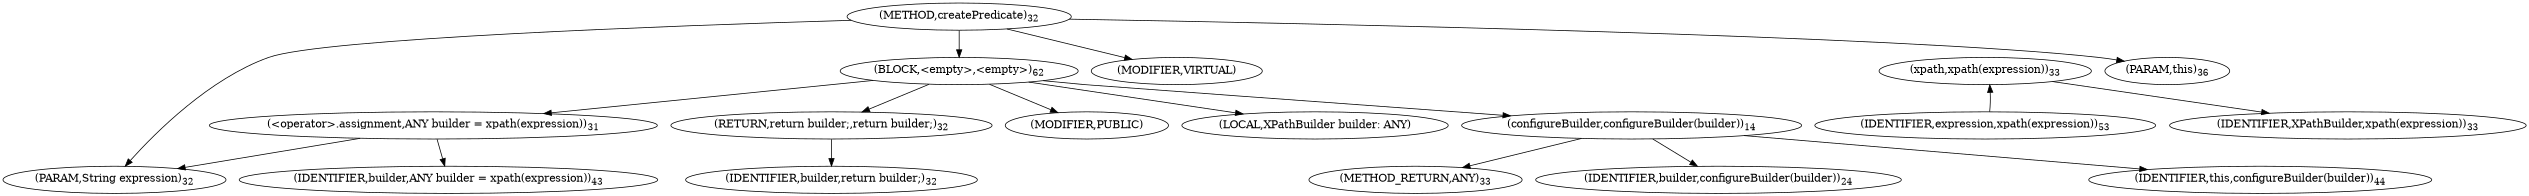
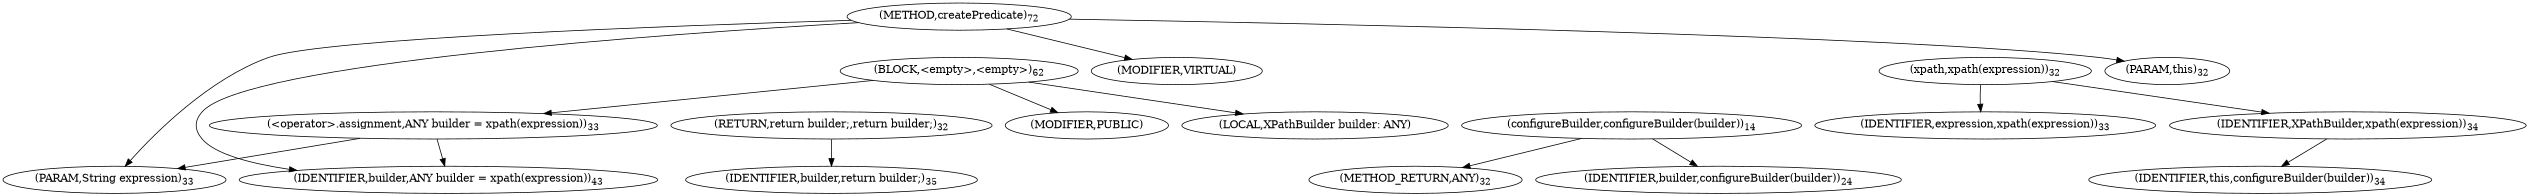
node "(METHOD,createPredicate)": text "32" -> "72"
edge "(METHOD,createPredicate)" -> "(BLOCK,<empty>,<empty>)": now "(METHOD,createPredicate)" -> "(IDENTIFIER,builder,ANY builder = xpath(expression))"
node "(xpath,xpath(expression))": text "33" -> "32"
node "(PARAM,this)": text "36" -> "32"
edge "(BLOCK,<empty>,<empty>)" -> "(RETURN,return builder;,return builder;)": removed
edge "(BLOCK,<empty>,<empty>)" -> "(configureBuilder,configureBuilder(builder))": removed
edge "(IDENTIFIER,expression,xpath(expression))" -> "(xpath,xpath(expression))": reversed
node "(<operator>.assignment,ANY builder = xpath(expression))": text "31" -> "33"
node "(IDENTIFIER,expression,xpath(expression))": text "53" -> "33"
node "(IDENTIFIER,XPathBuilder,xpath(expression))": text "33" -> "34"
edge "(configureBuilder,configureBuilder(builder))" -> "(IDENTIFIER,this,configureBuilder(builder))": now "(IDENTIFIER,XPathBuilder,xpath(expression))" -> "(IDENTIFIER,this,configureBuilder(builder))"
node "(PARAM,String expression)": text "32" -> "33"
node "(IDENTIFIER,builder,return builder;)": text "32" -> "35"
node "(METHOD_RETURN,ANY)": text "33" -> "32"
node "(IDENTIFIER,this,configureBuilder(builder))": text "44" -> "34"
